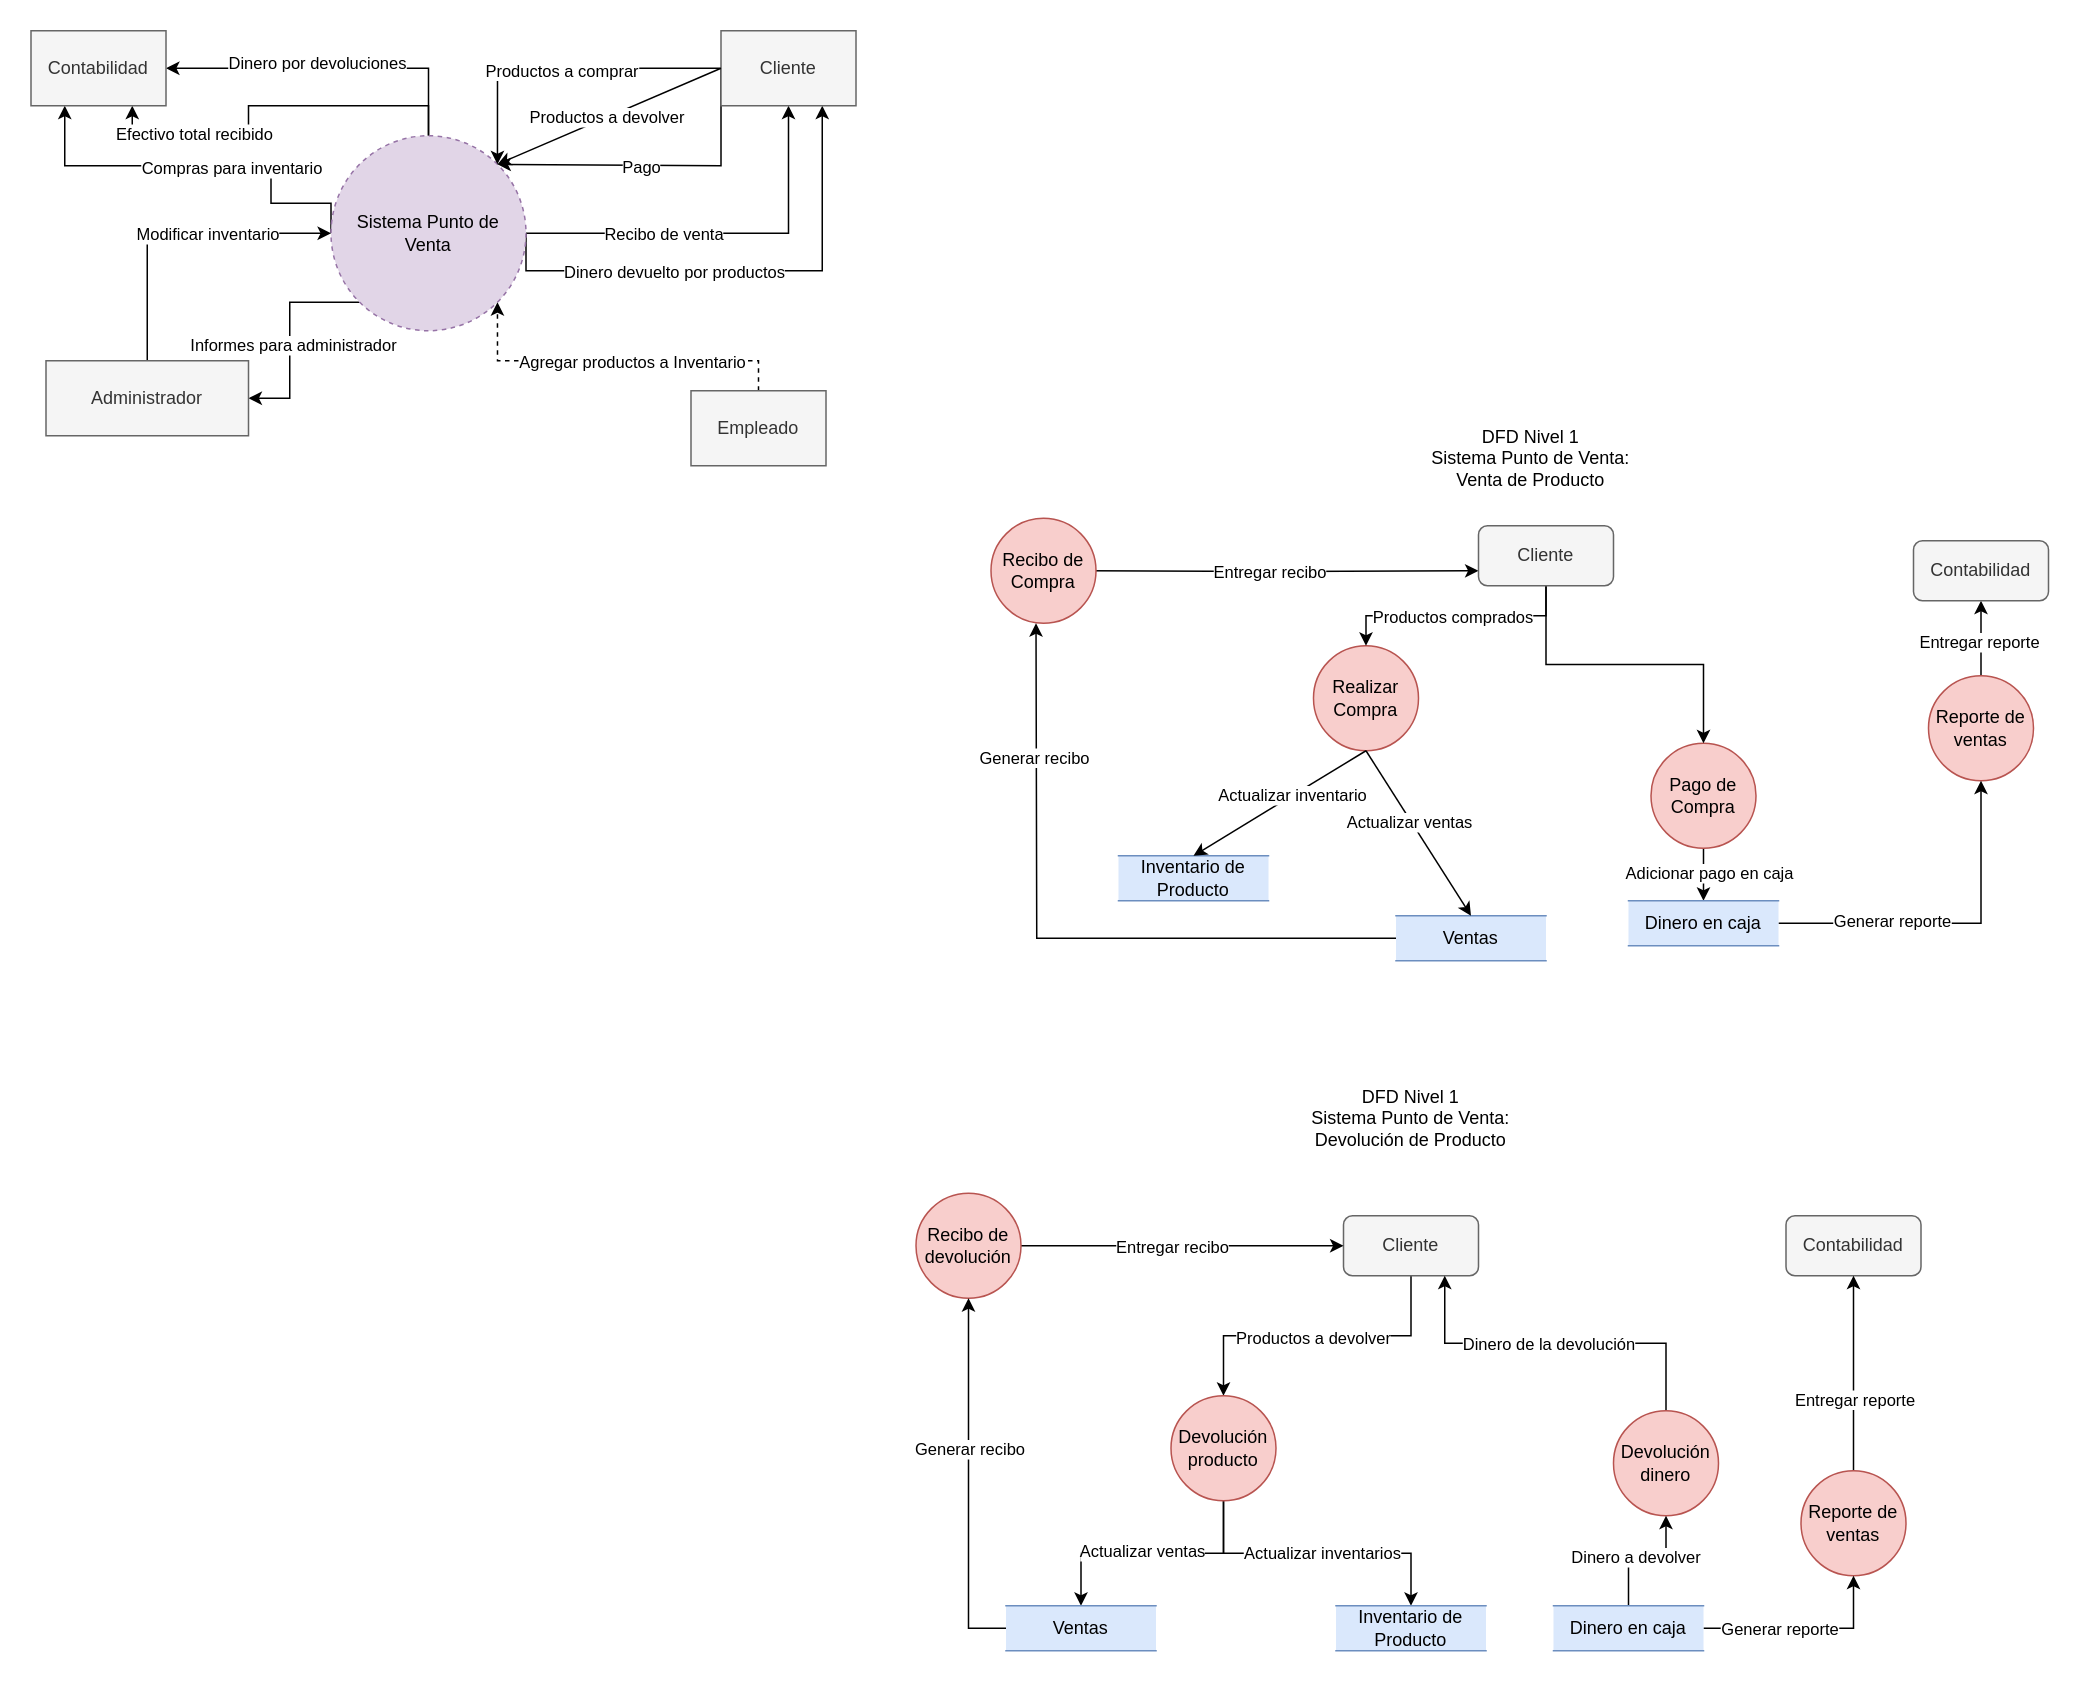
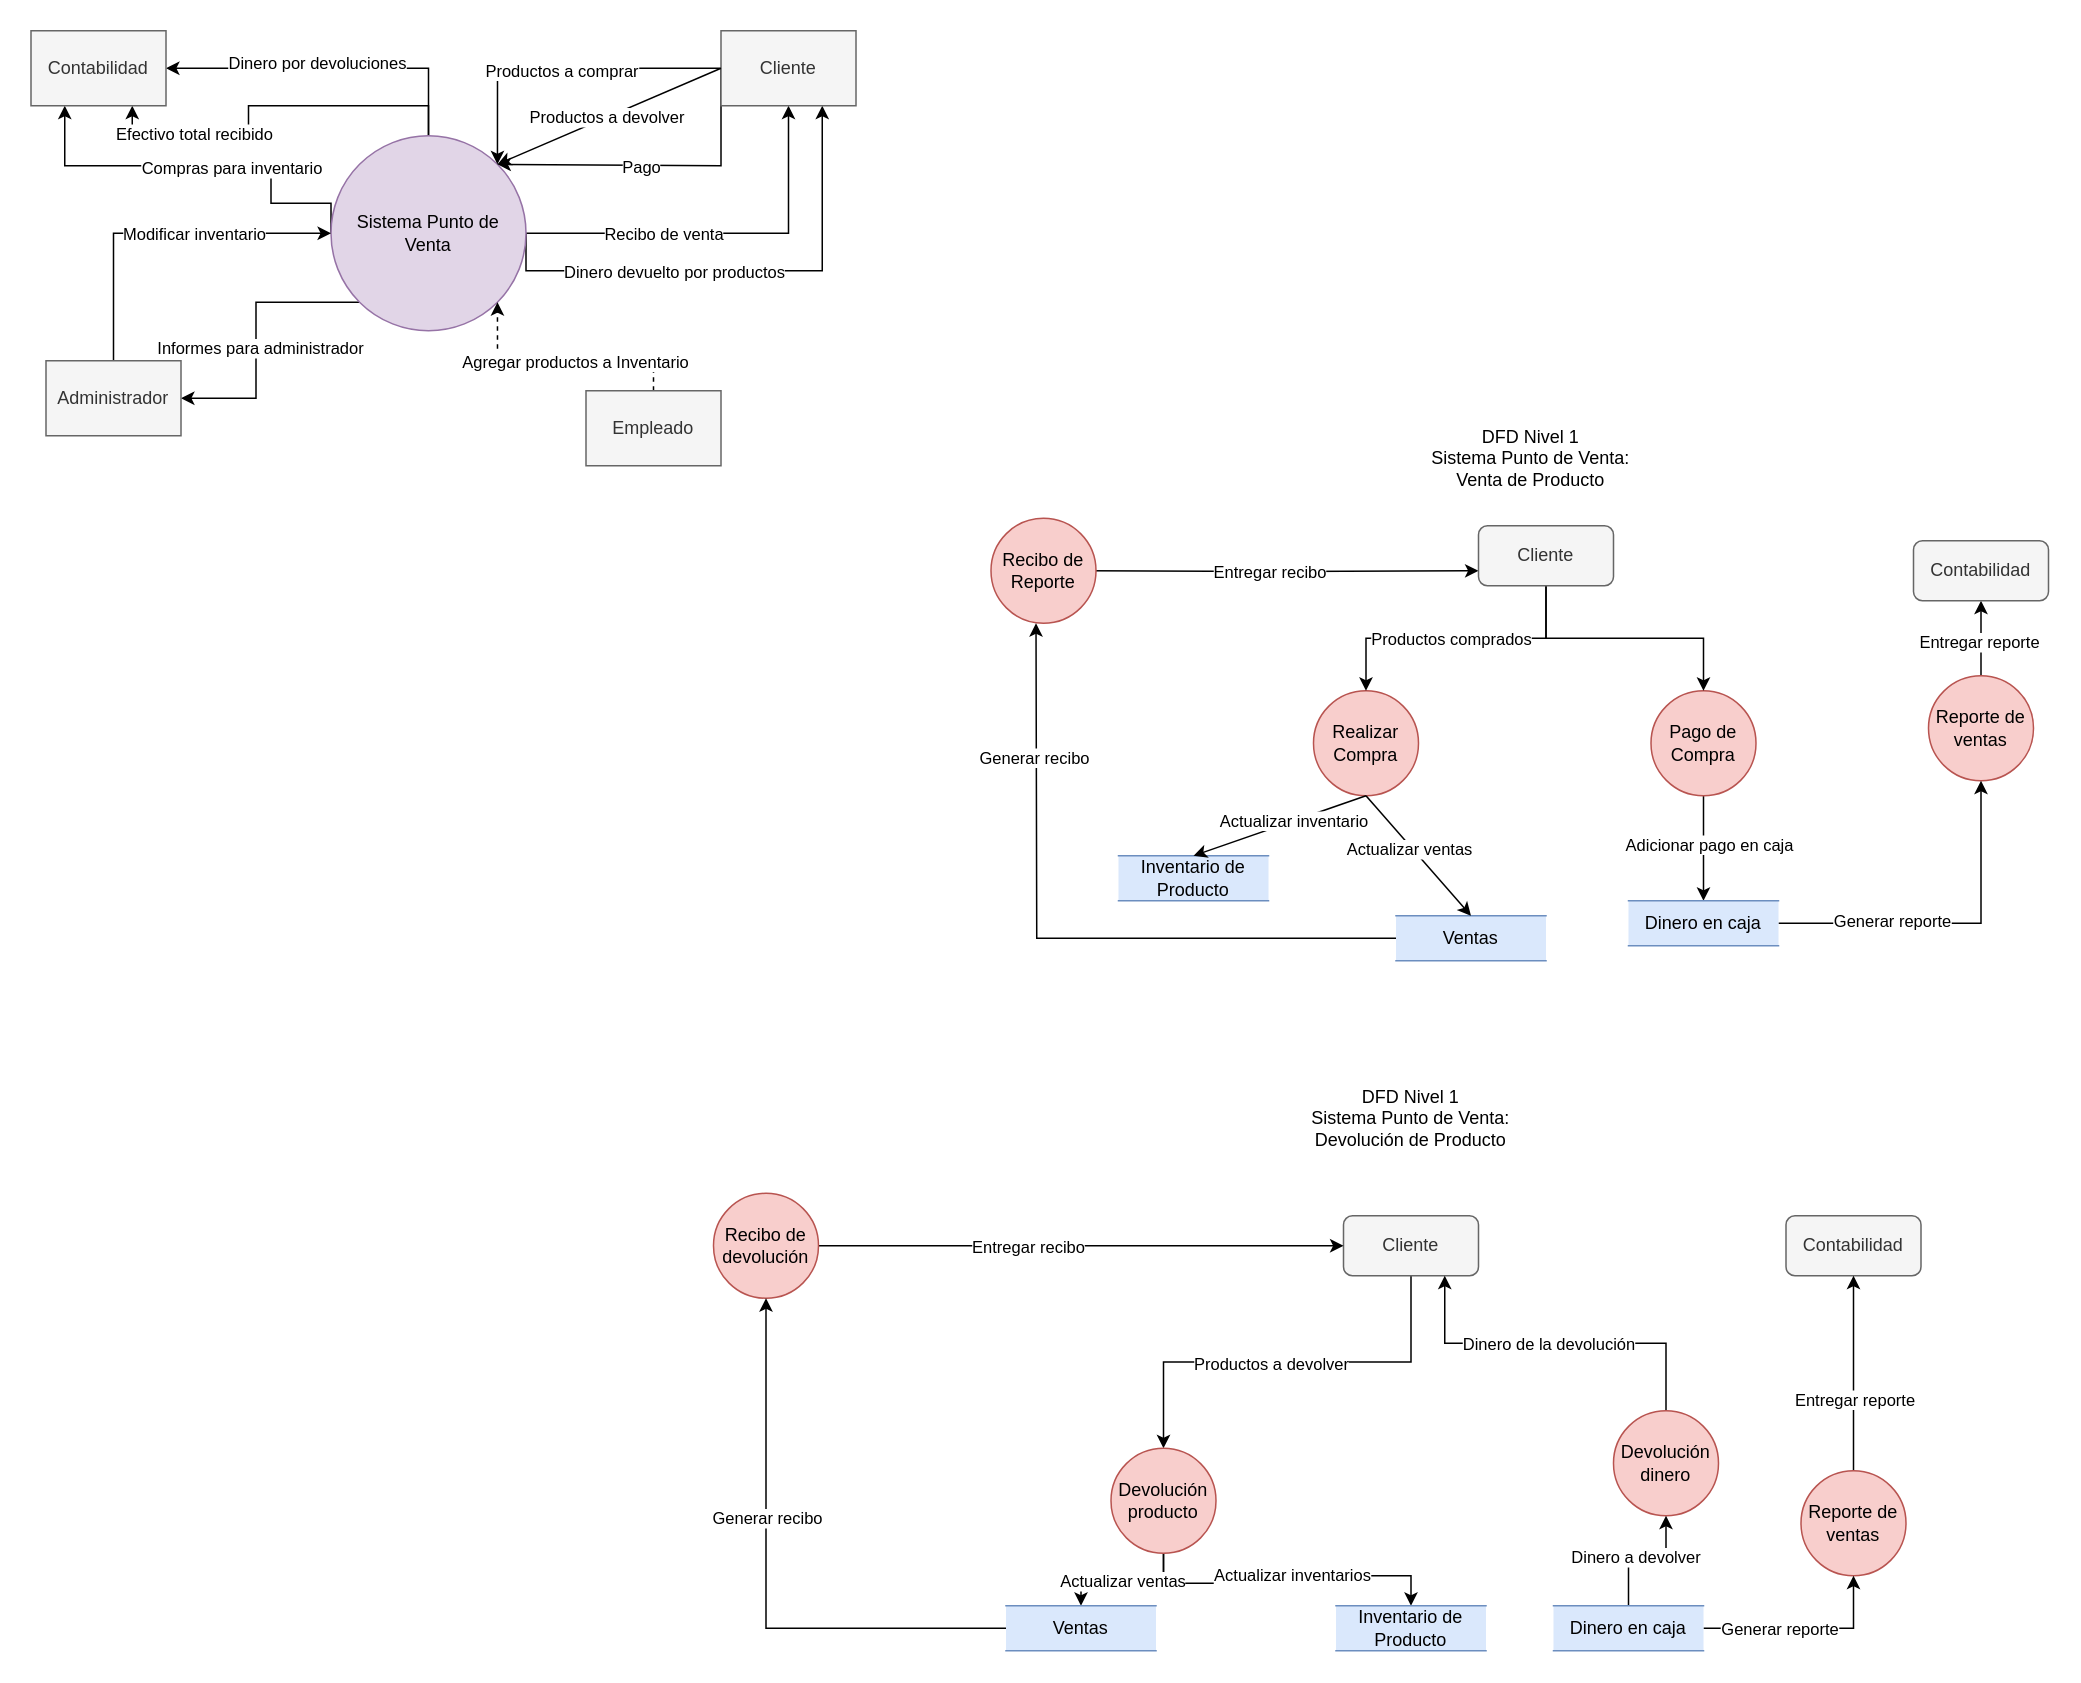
node "Sistema Punto de Venta": style dashed -> solid
node "Administrador": size 203x75 -> 135x75
node "Empleado": moved (758, 428) -> (653, 428)
node "Recibo de Compra": label "Recibo de Compra" -> "Recibo de Reporte"
node "Realizar Compra": moved (1366, 698) -> (1366, 743)
node "Pago de Compra": moved (1703, 796) -> (1703, 743)
node "Recibo de devolución": moved (968, 1246) -> (766, 1246)
node "Devolución producto": moved (1223, 1448) -> (1163, 1501)
